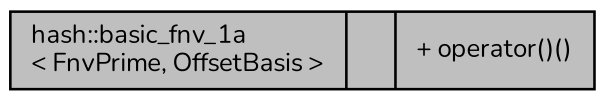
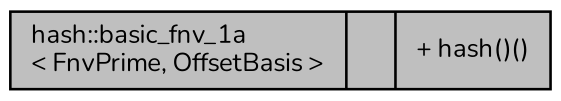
node "hash::basic_fnv_1a": text "+ operator()()" -> "+ hash()()"
